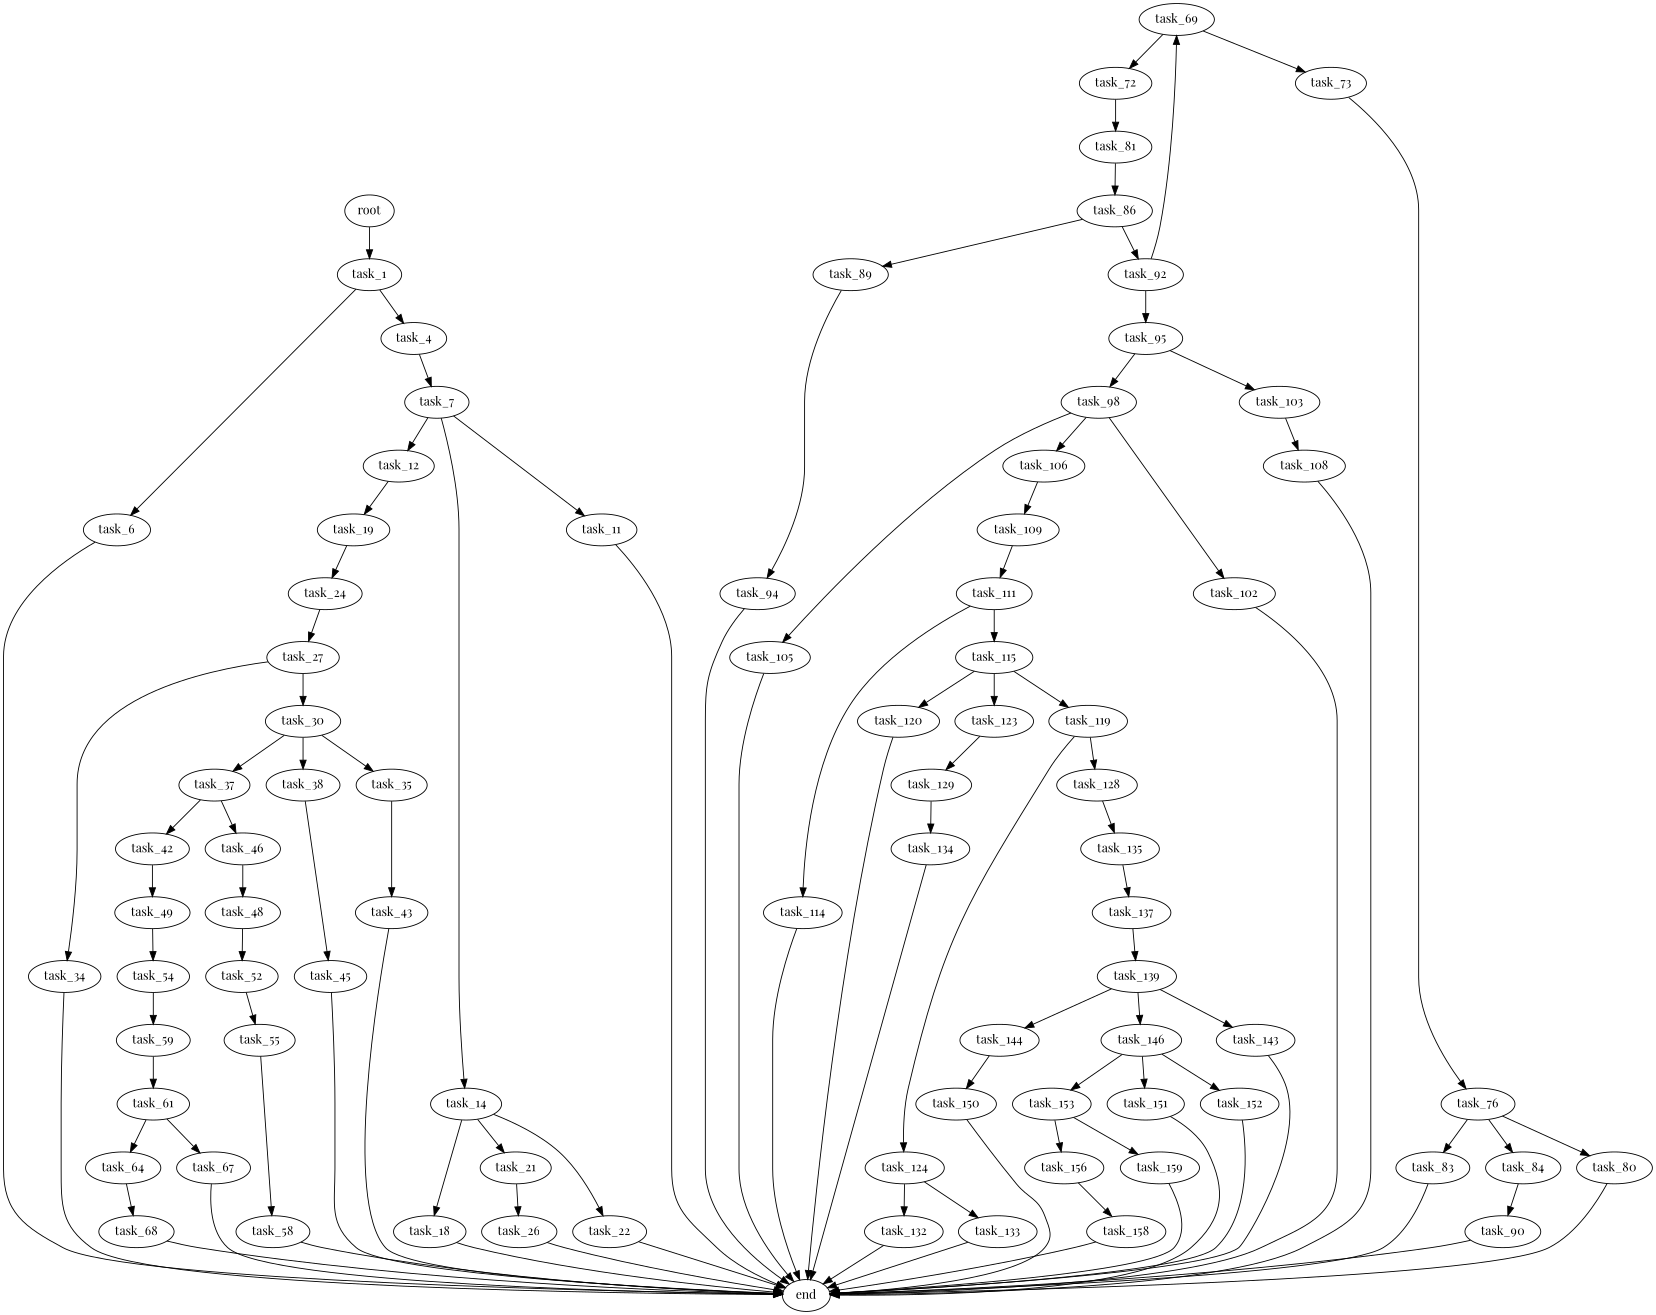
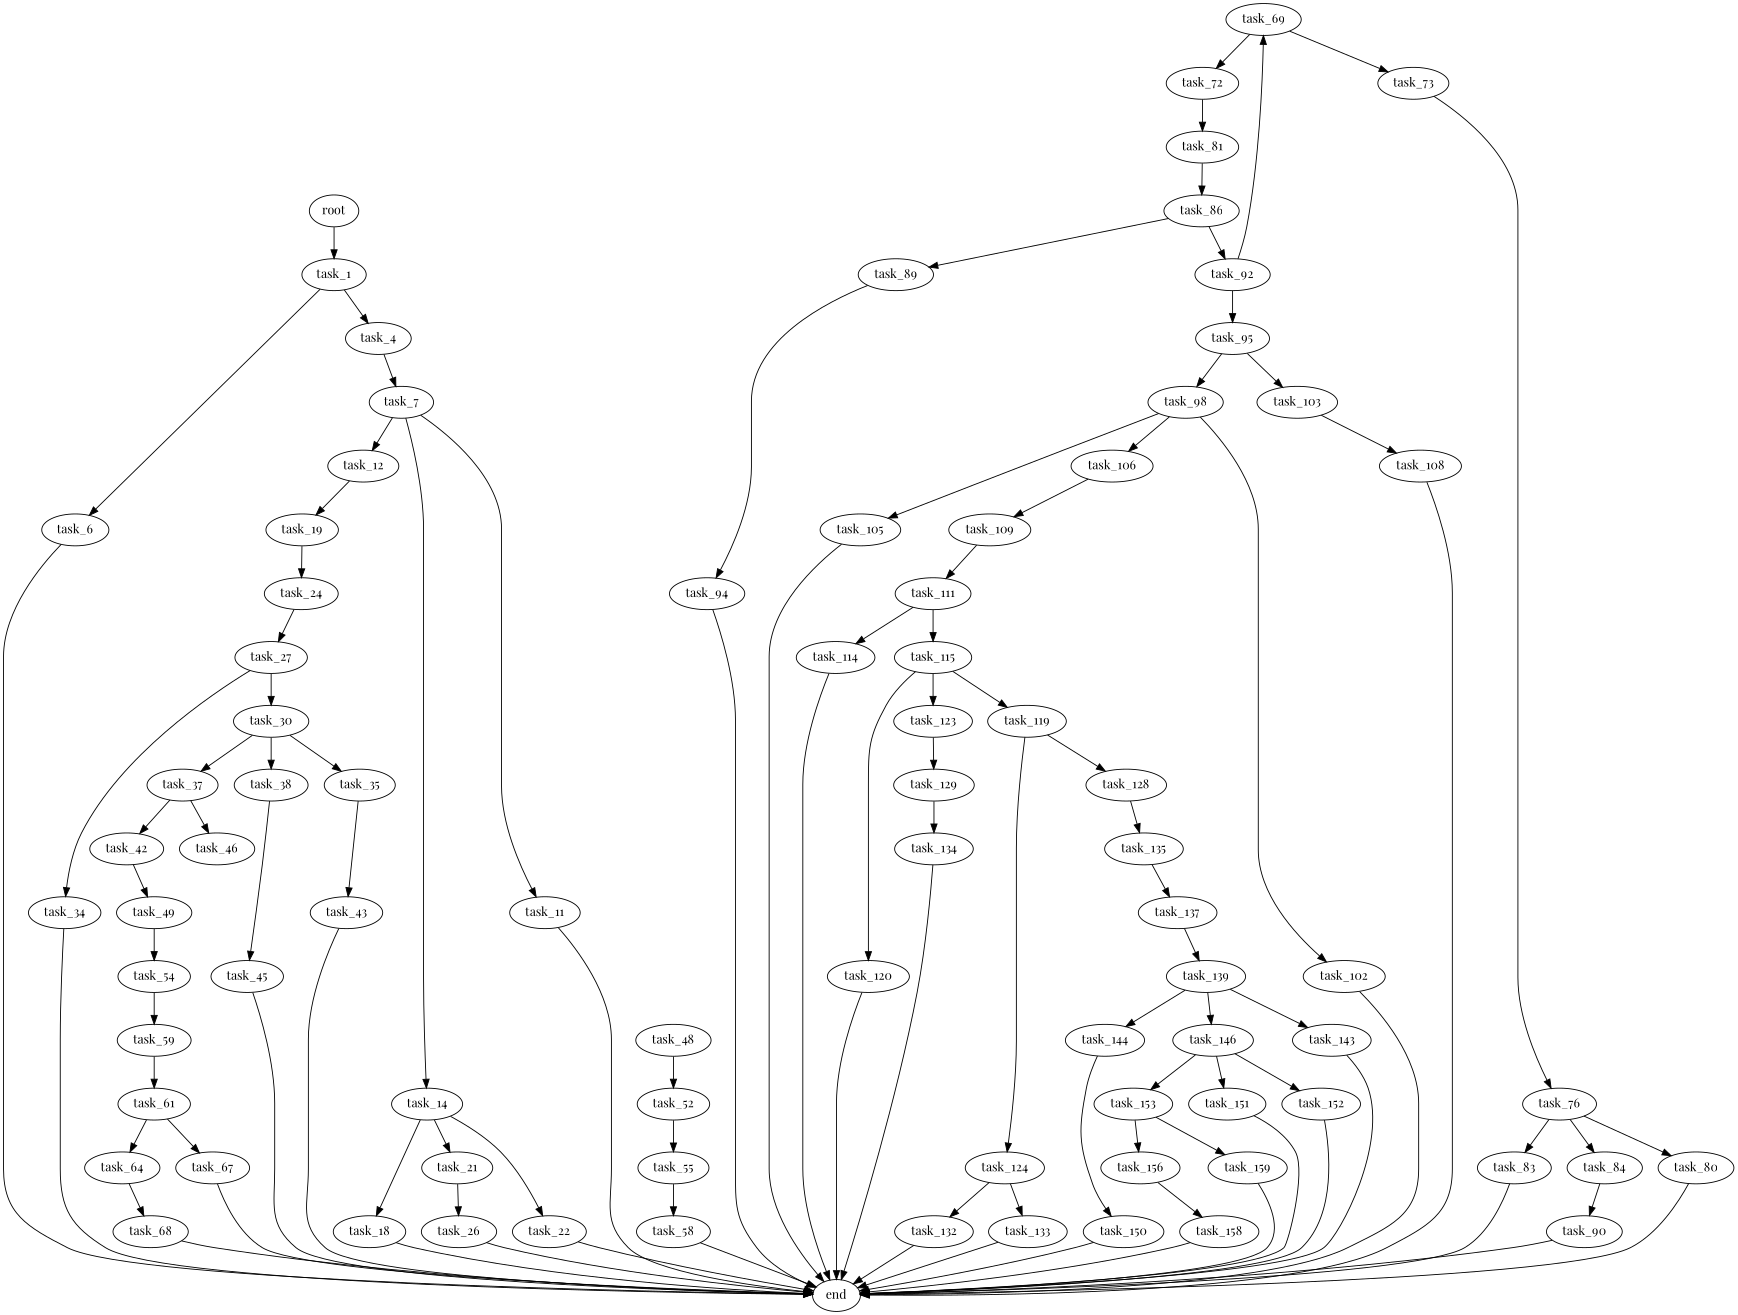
edge "task_46" -> "task_48": removed
